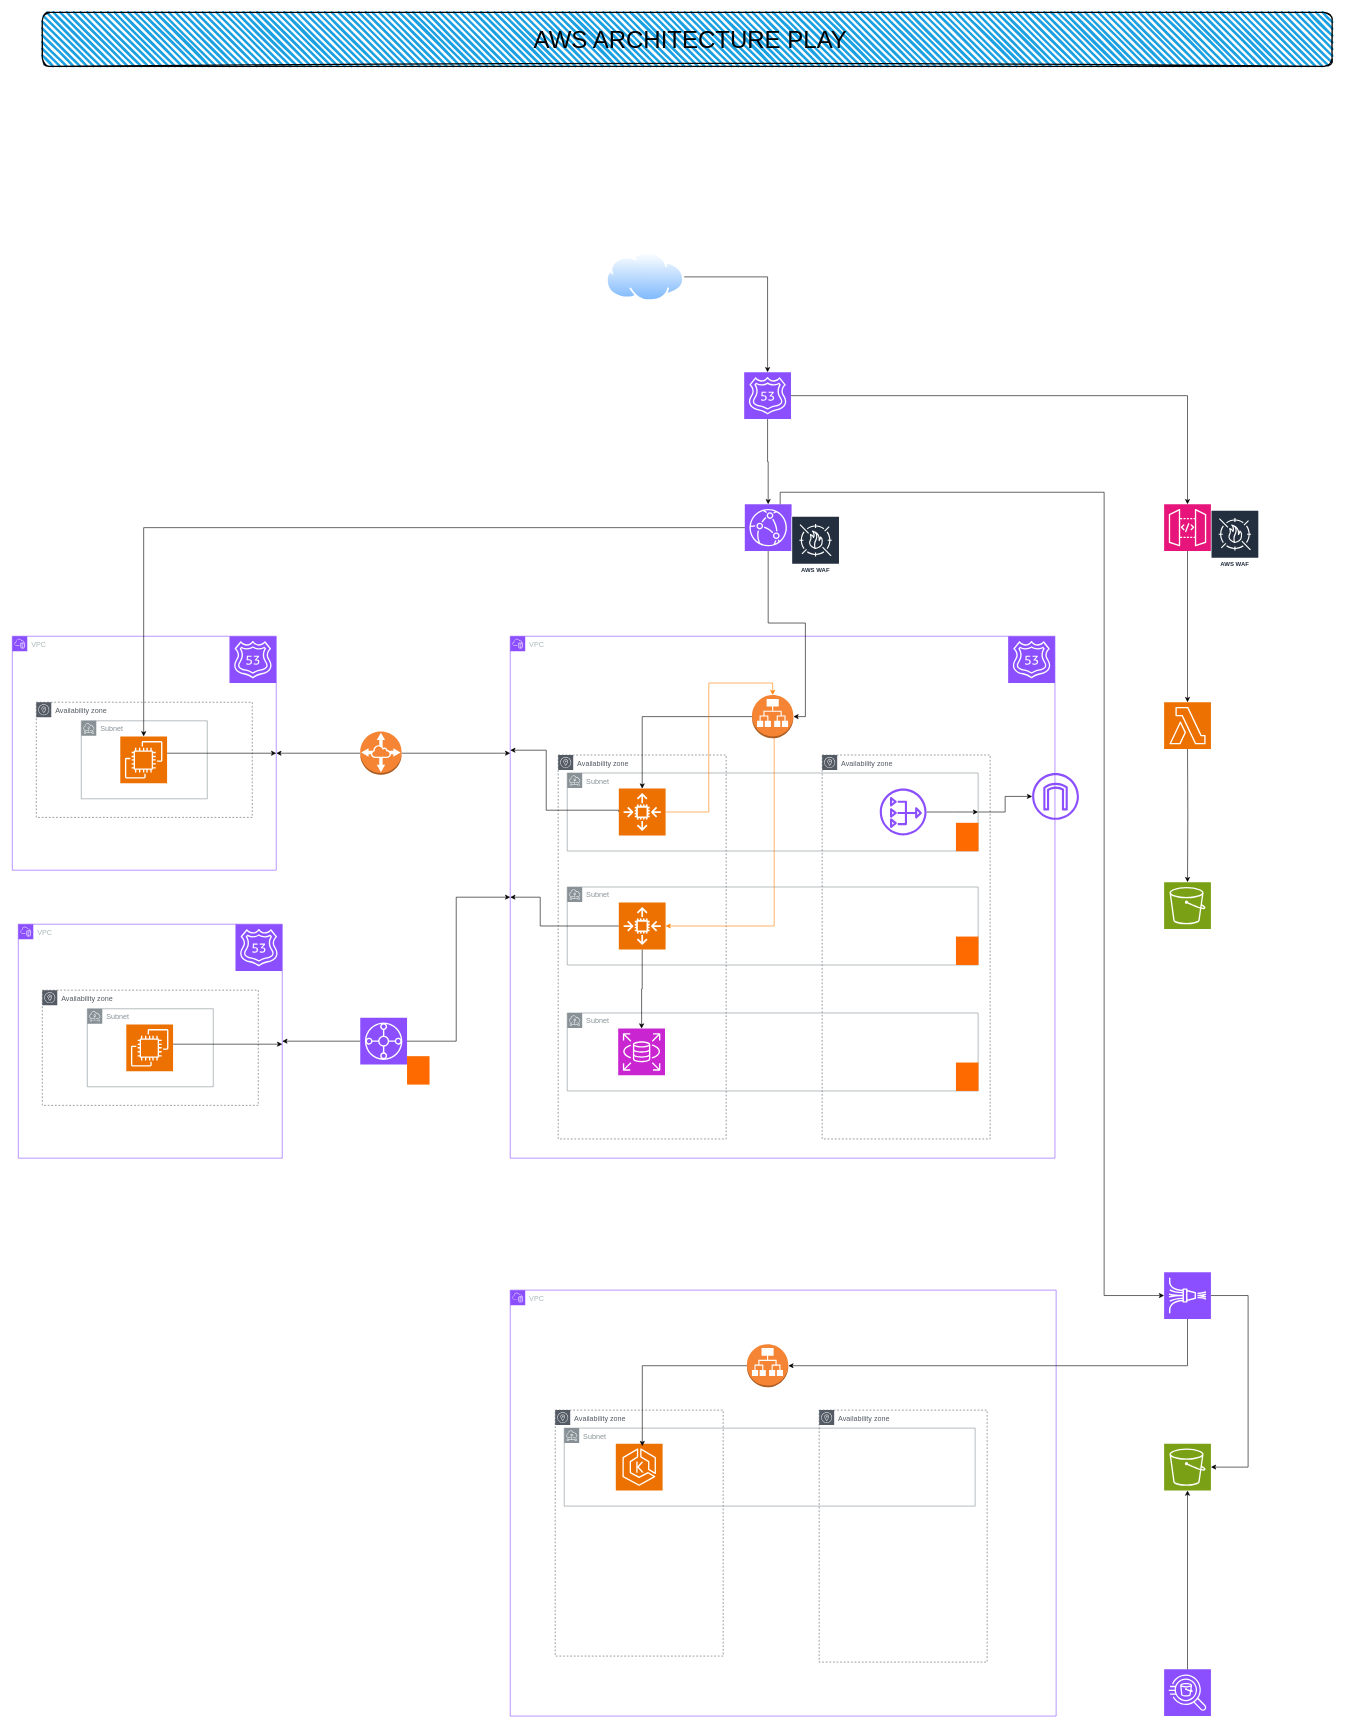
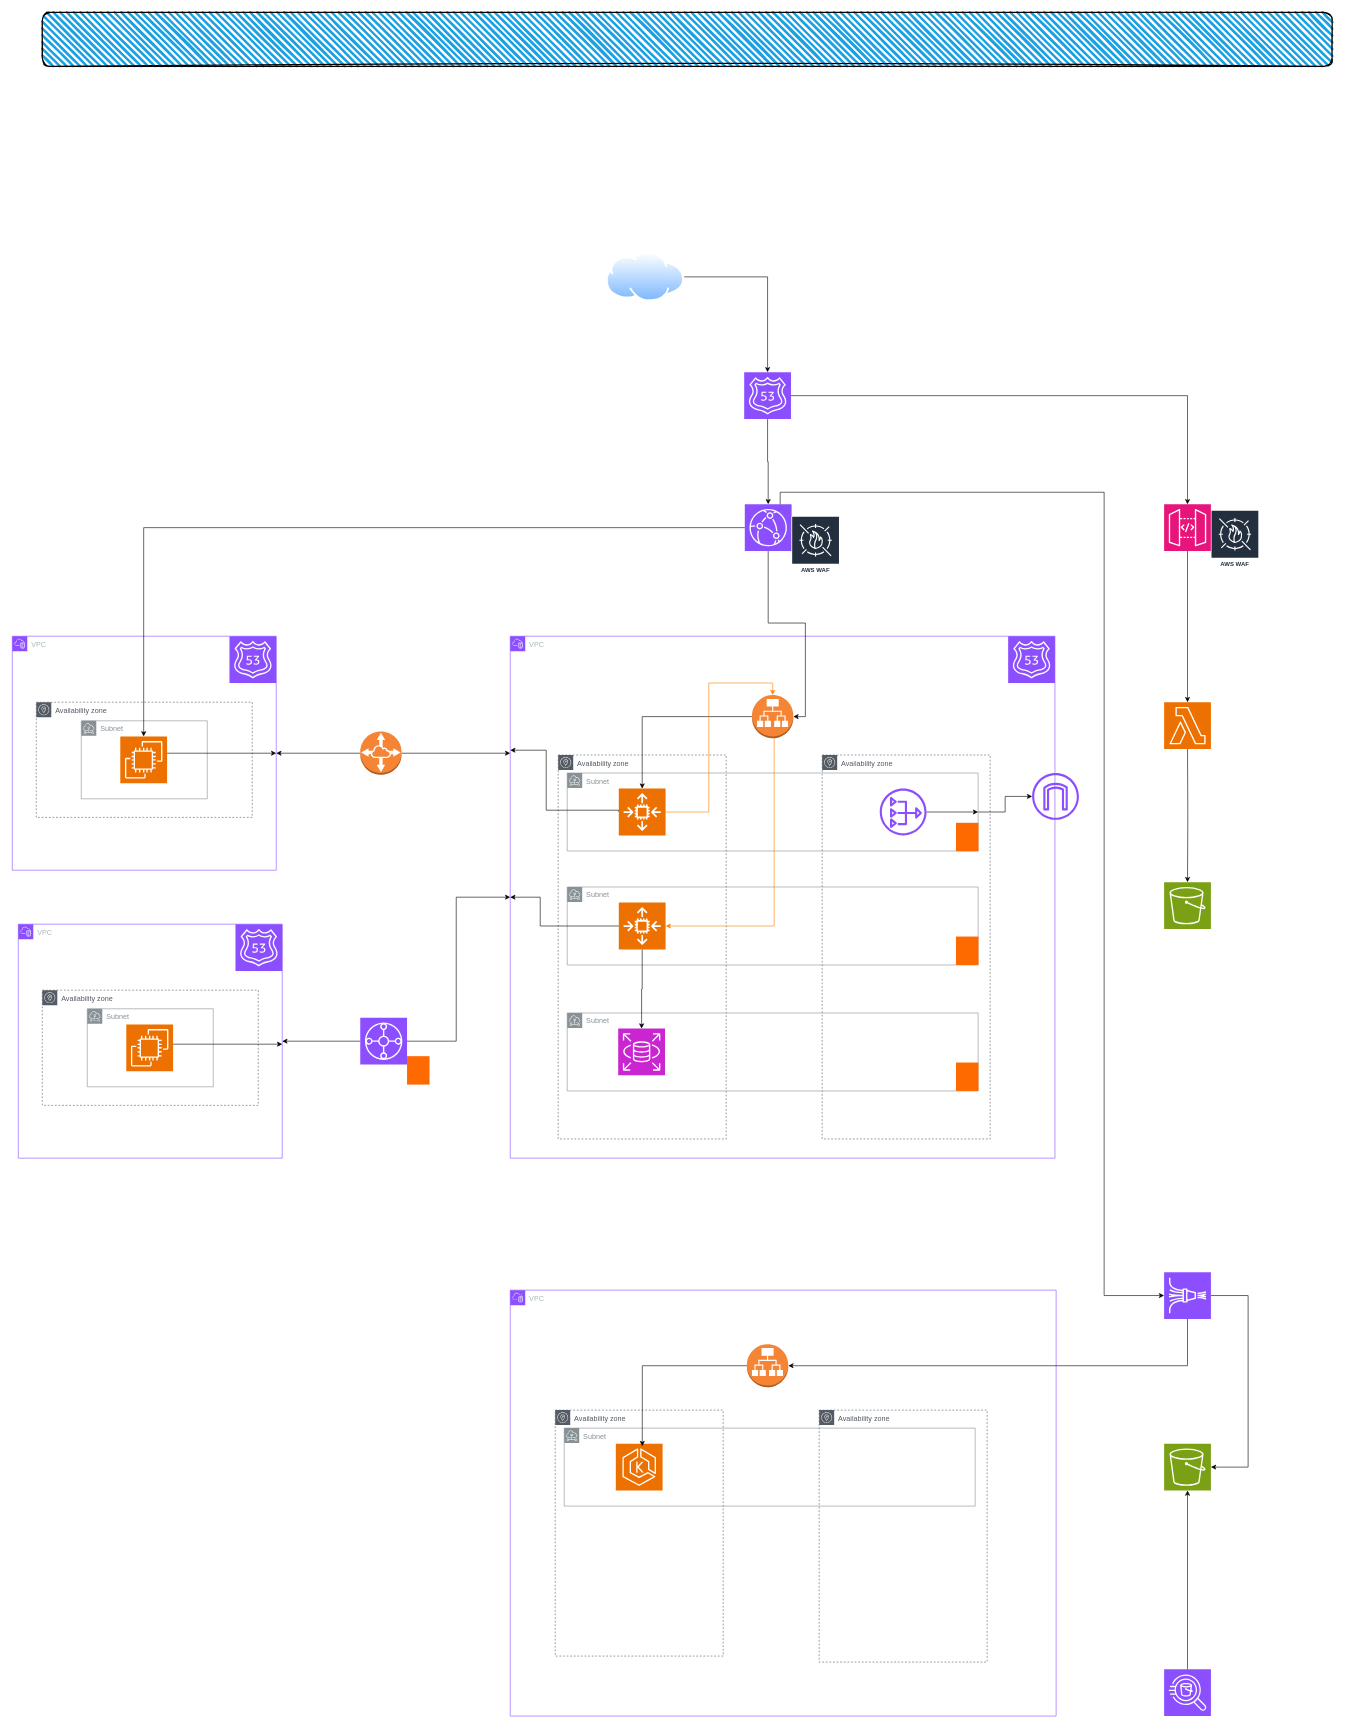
node "AWS ARCHITECTURE PLAY": removed
